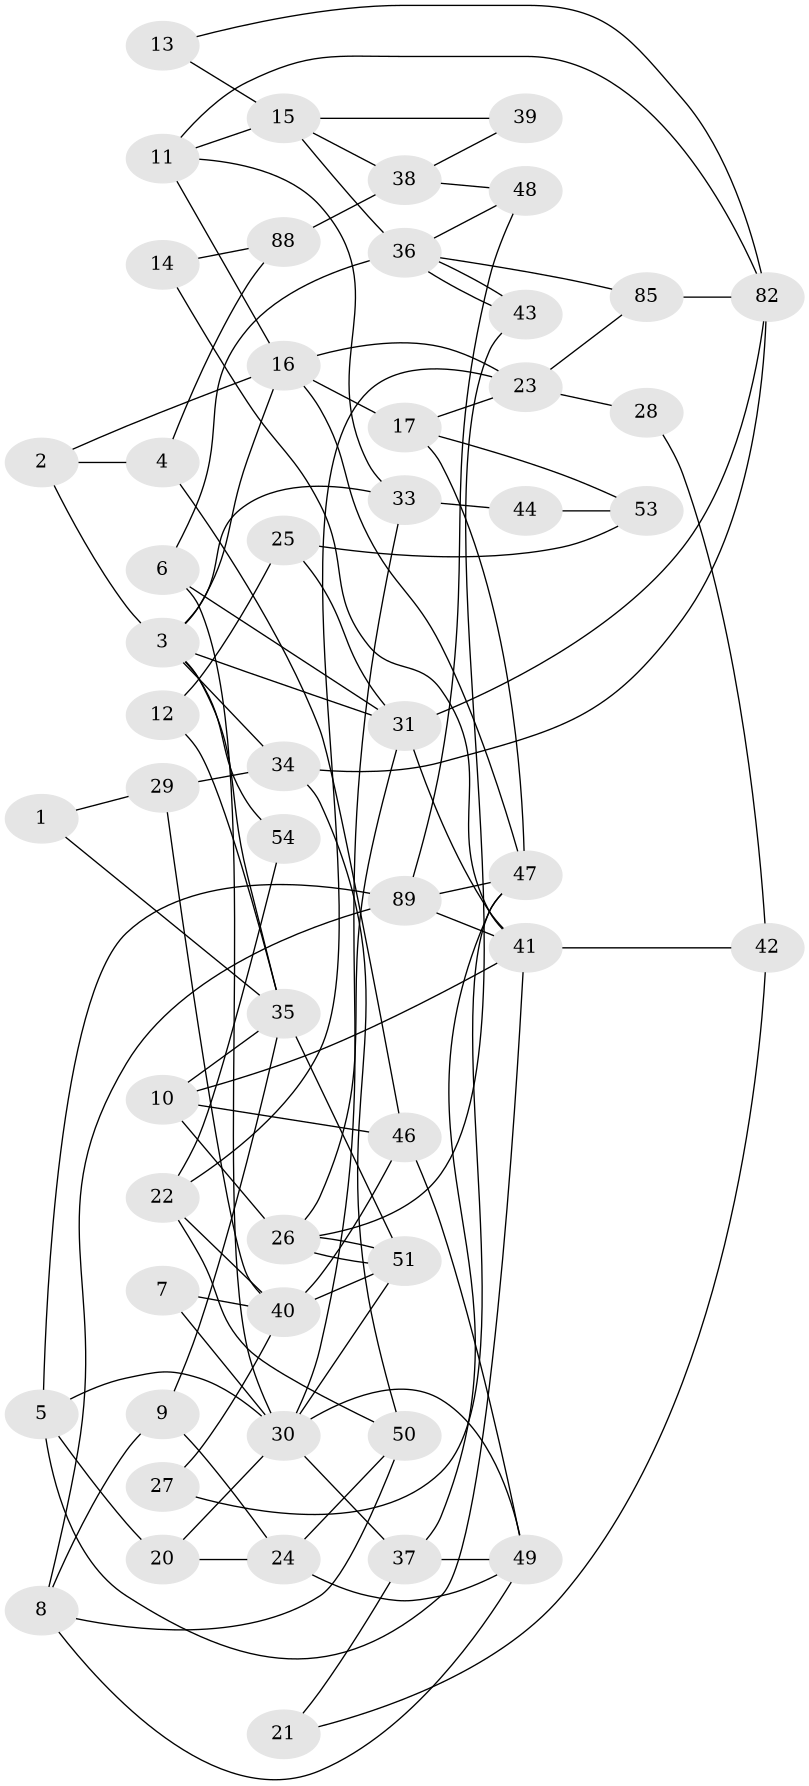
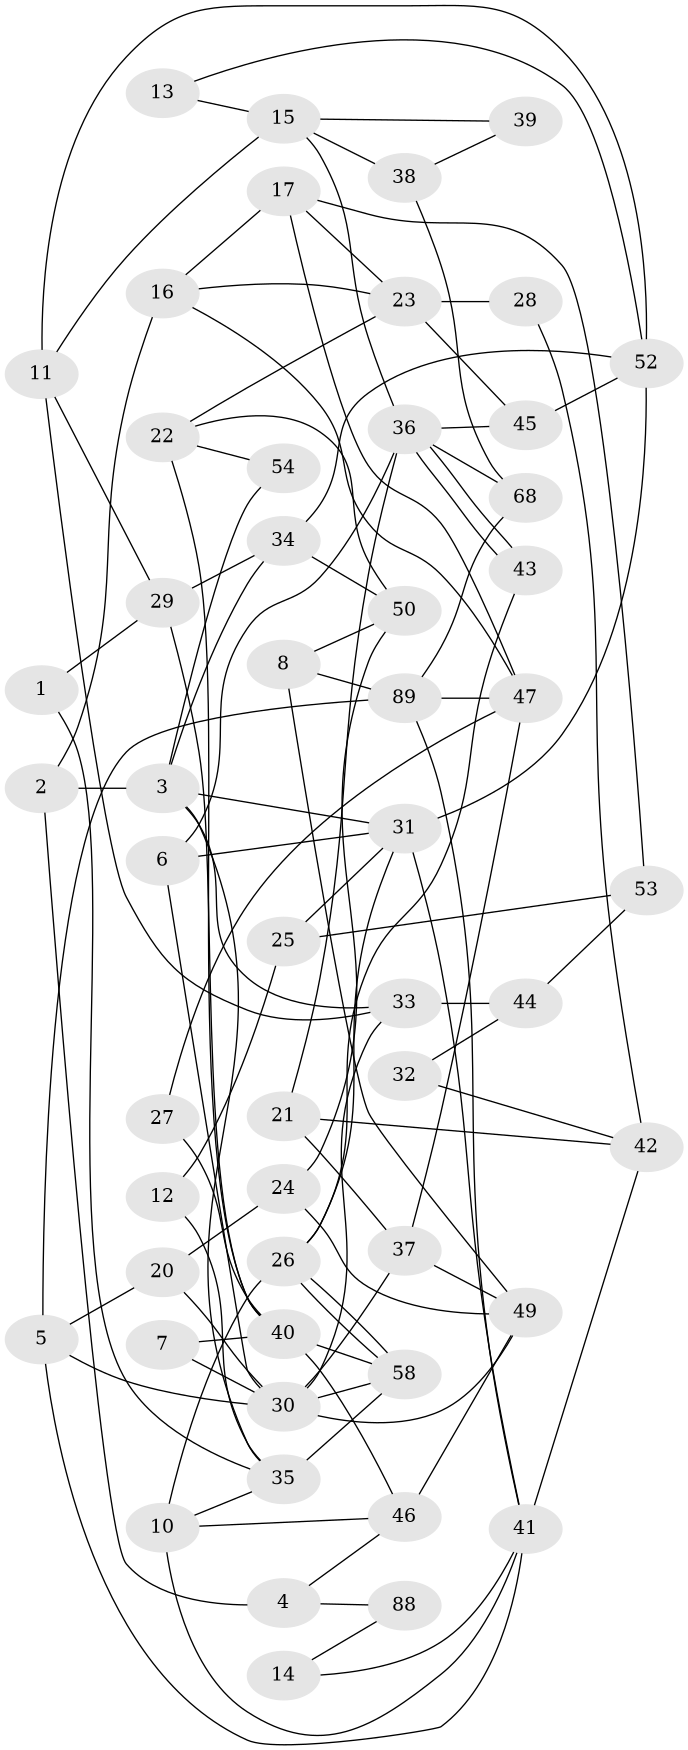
node "48": label "48" -> "68"
edge "38" -- "88": removed
edge "11" -- "16": now "11" -- "29"
node "85": label "85" -> "45"
node "82": label "82" -> "52"
edge "16" -- "3": removed
edge "36" -- "21": added
node "32": added
node "51": label "51" -> "58"
node "9": removed
